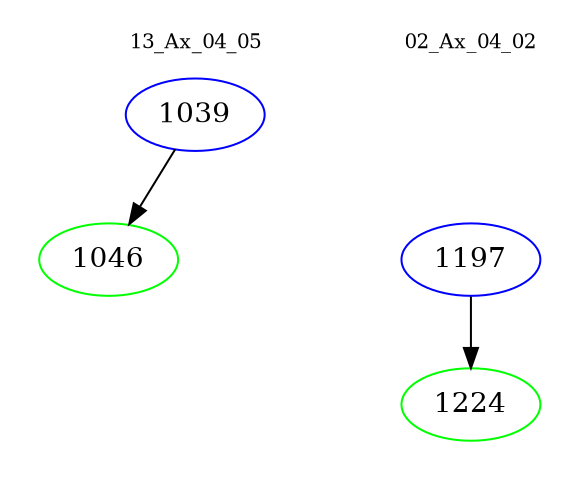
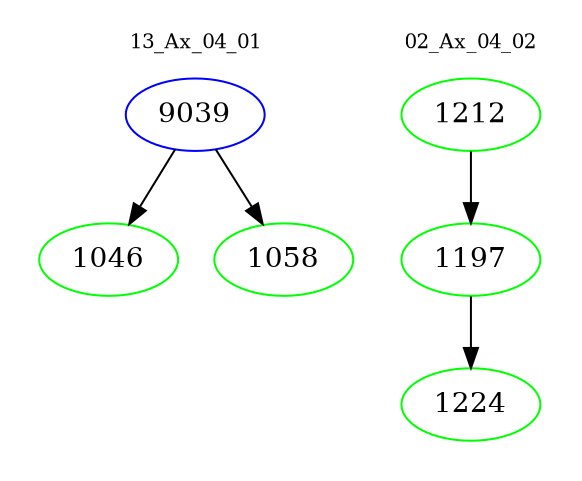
cluster "13_Ax_04_05": label "13_Ax_04_05" -> "13_Ax_04_01"
node "1039": label "1039" -> "9039"
node "1212": added
node "1058": added
node "1197": color blue -> green
